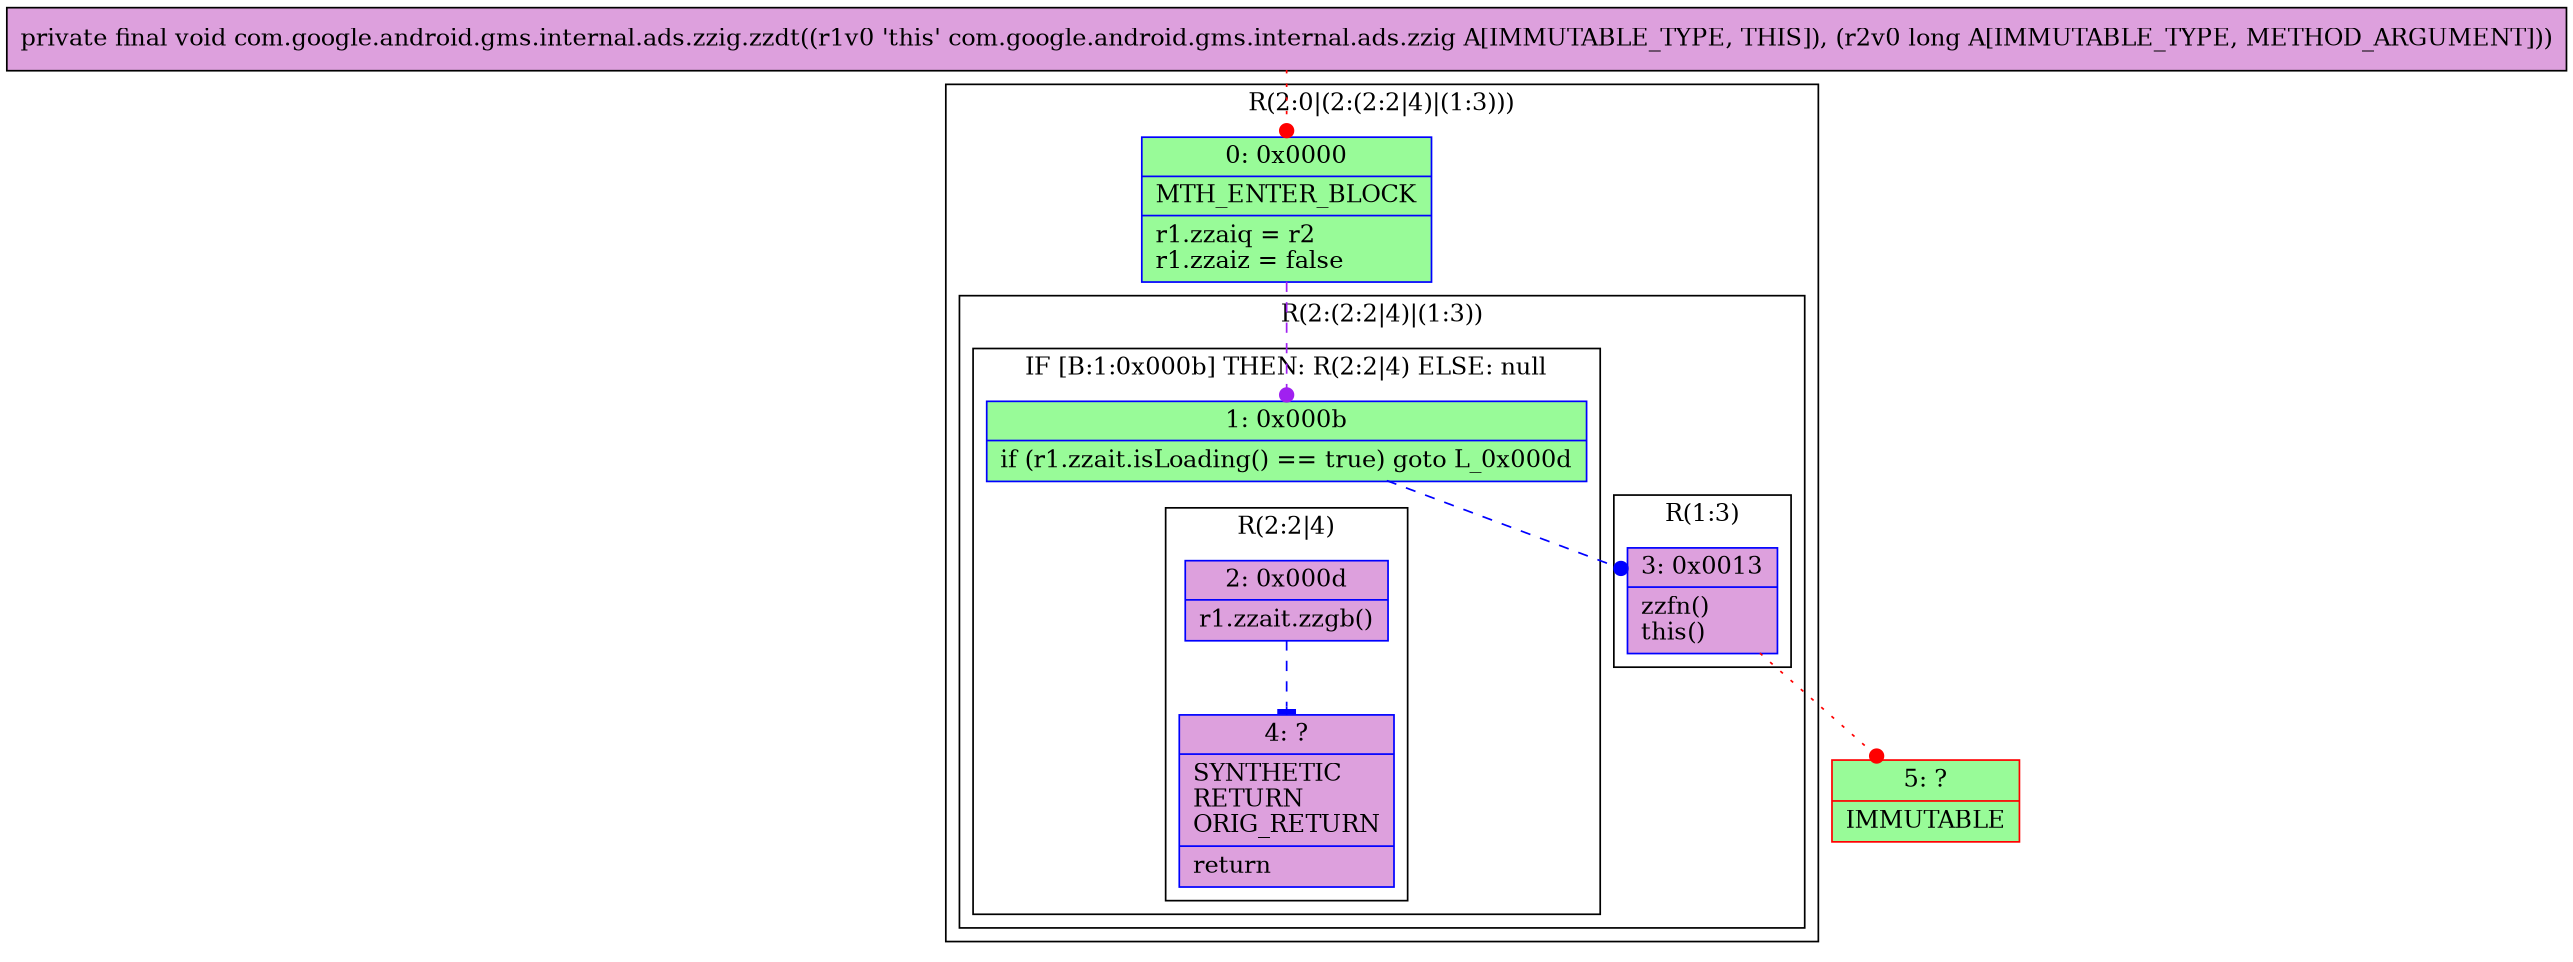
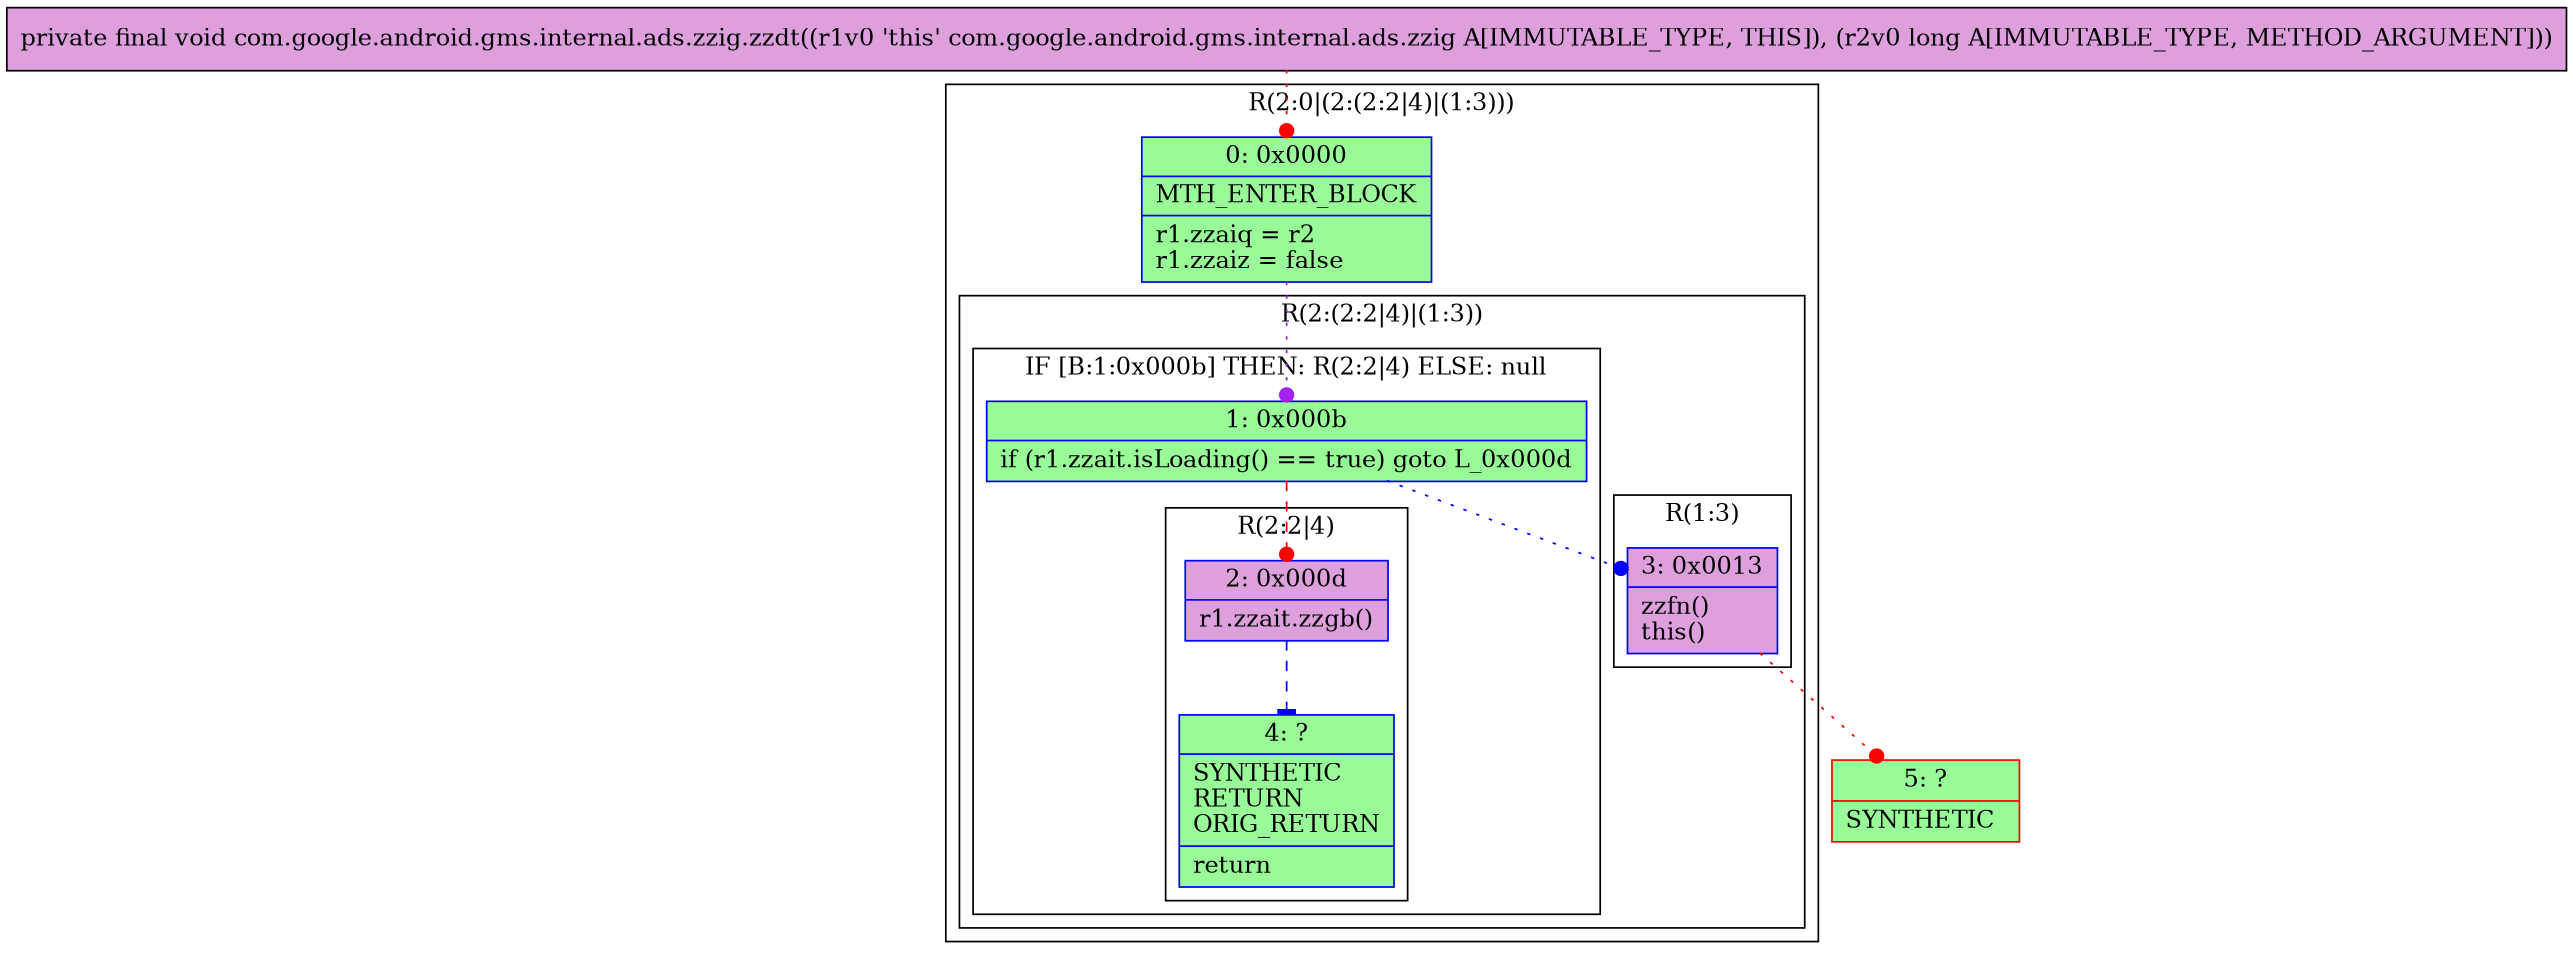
edge "0: 0x0000" -> "1: 0x000b": style dashed -> dotted
edge "1: 0x000b" -> "2: 0x000d": added
edge "1: 0x000b" -> "3: 0x0013": style dashed -> dotted
node "4: ?": fillcolor plum -> palegreen
node "5: ?": text "IMMUTABLE" -> "SYNTHETIC"
